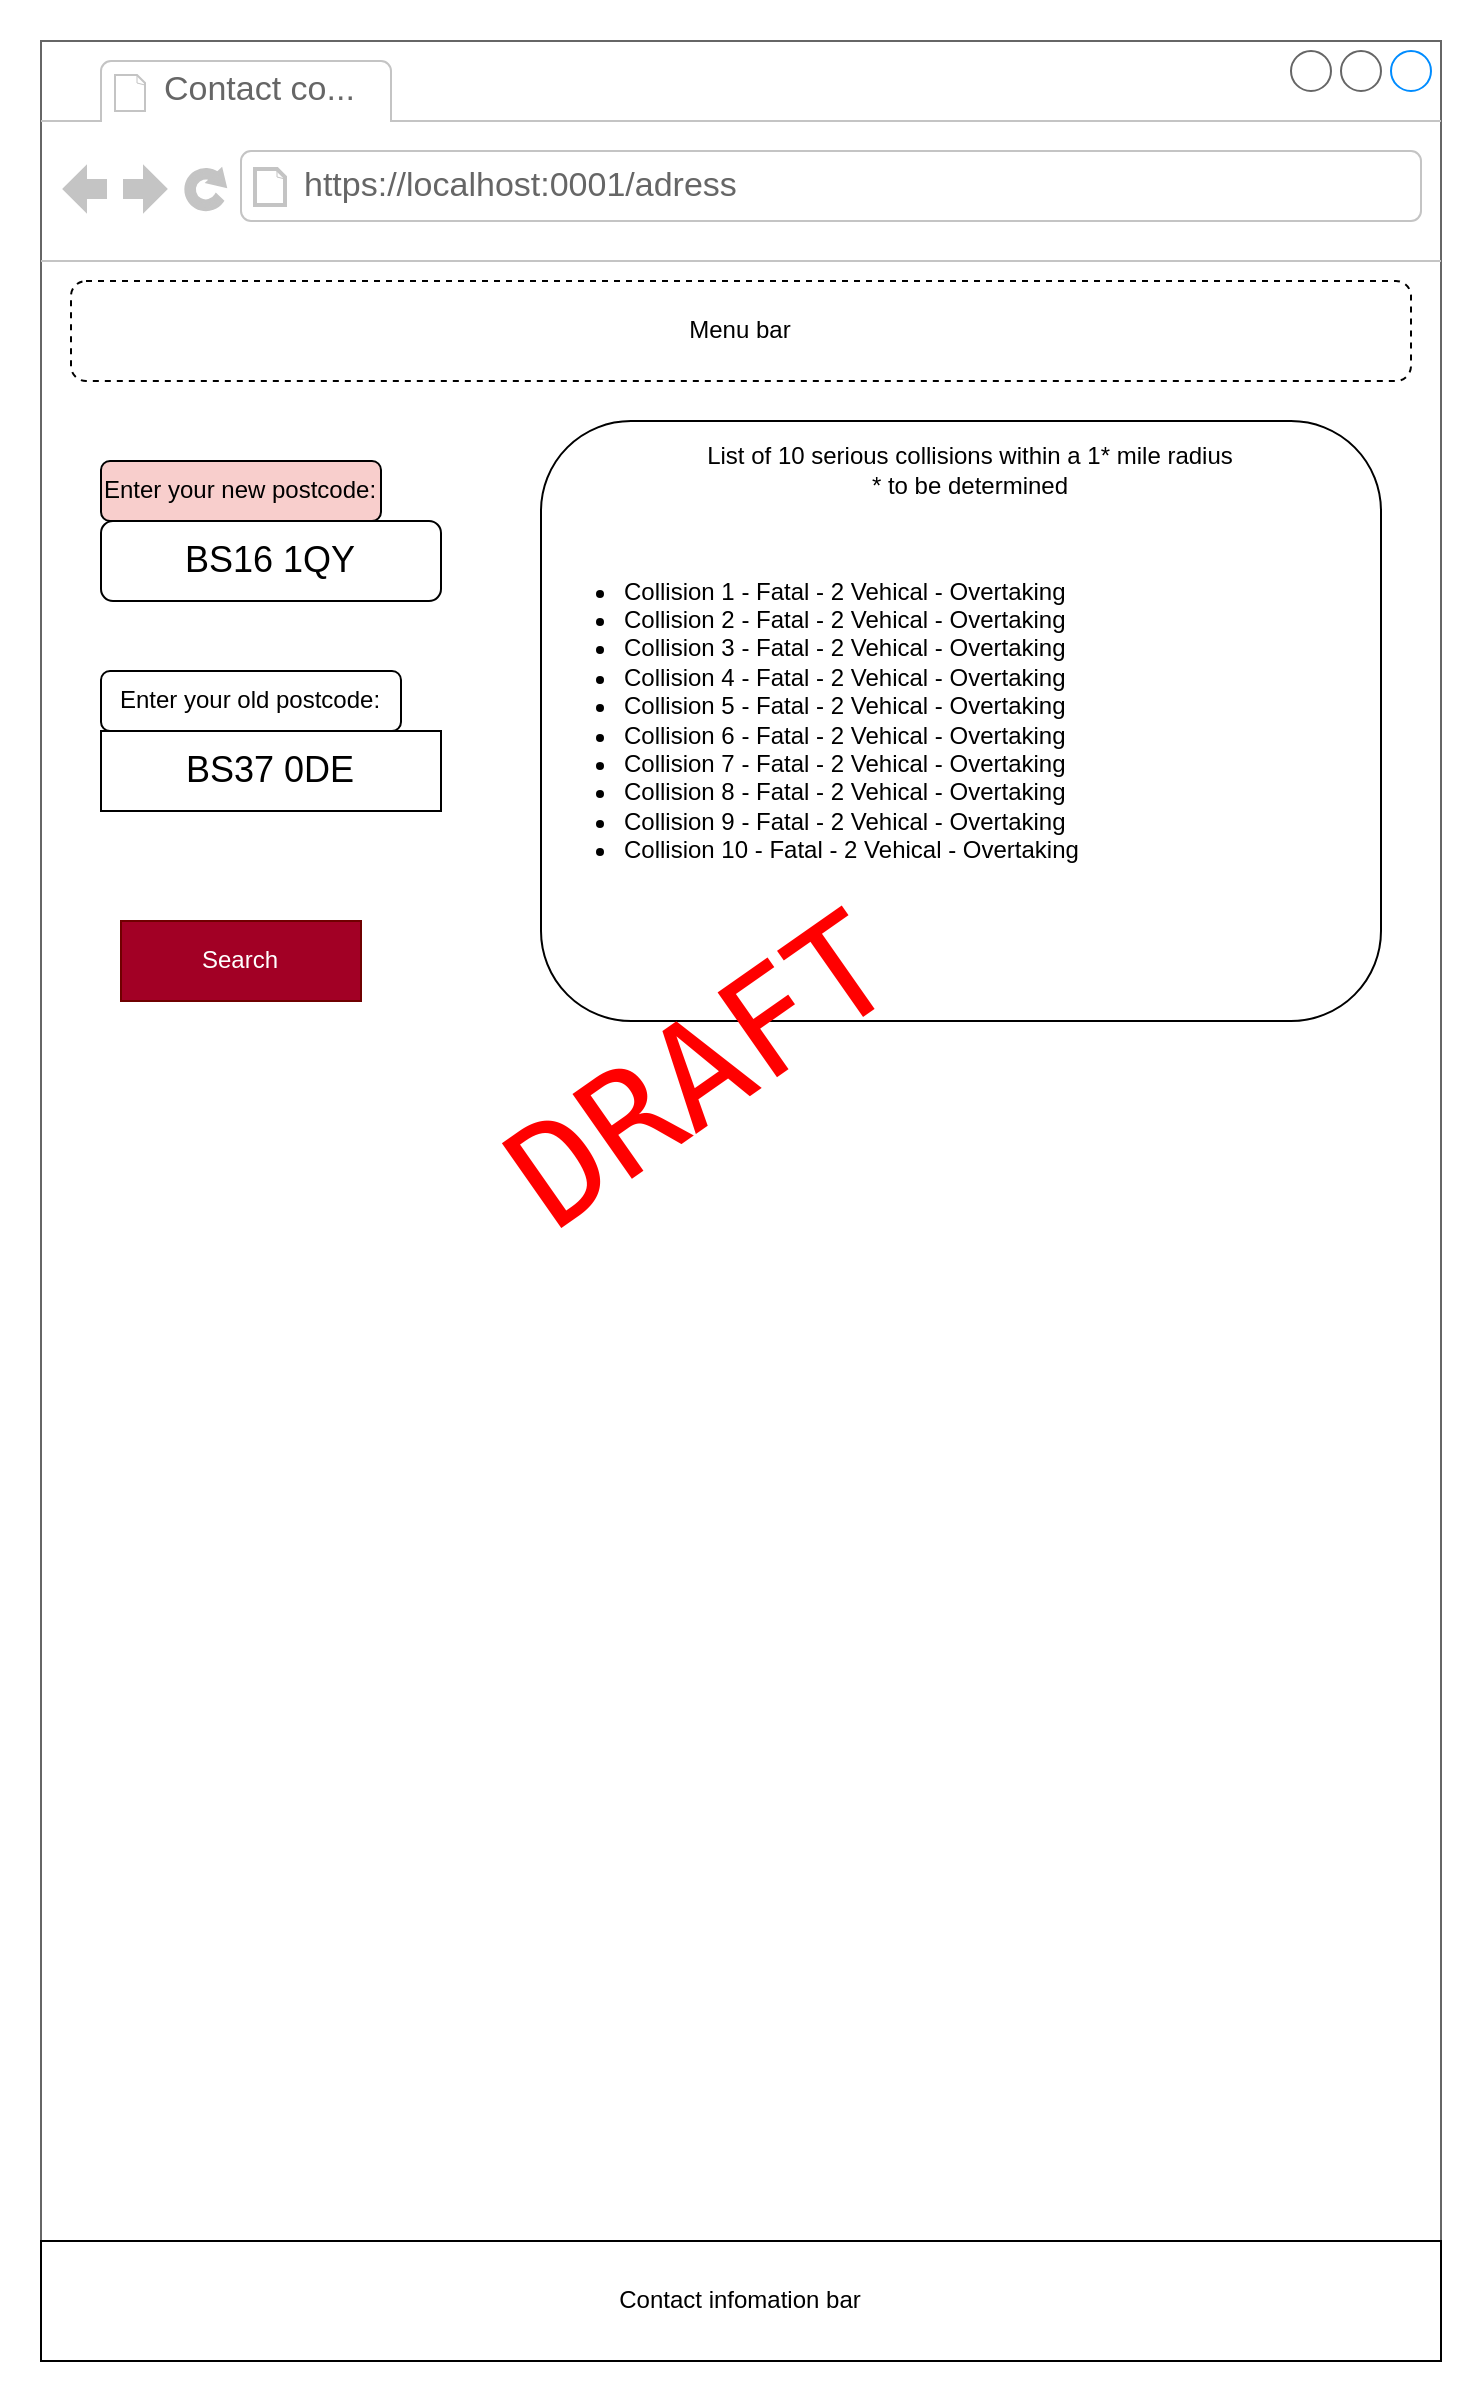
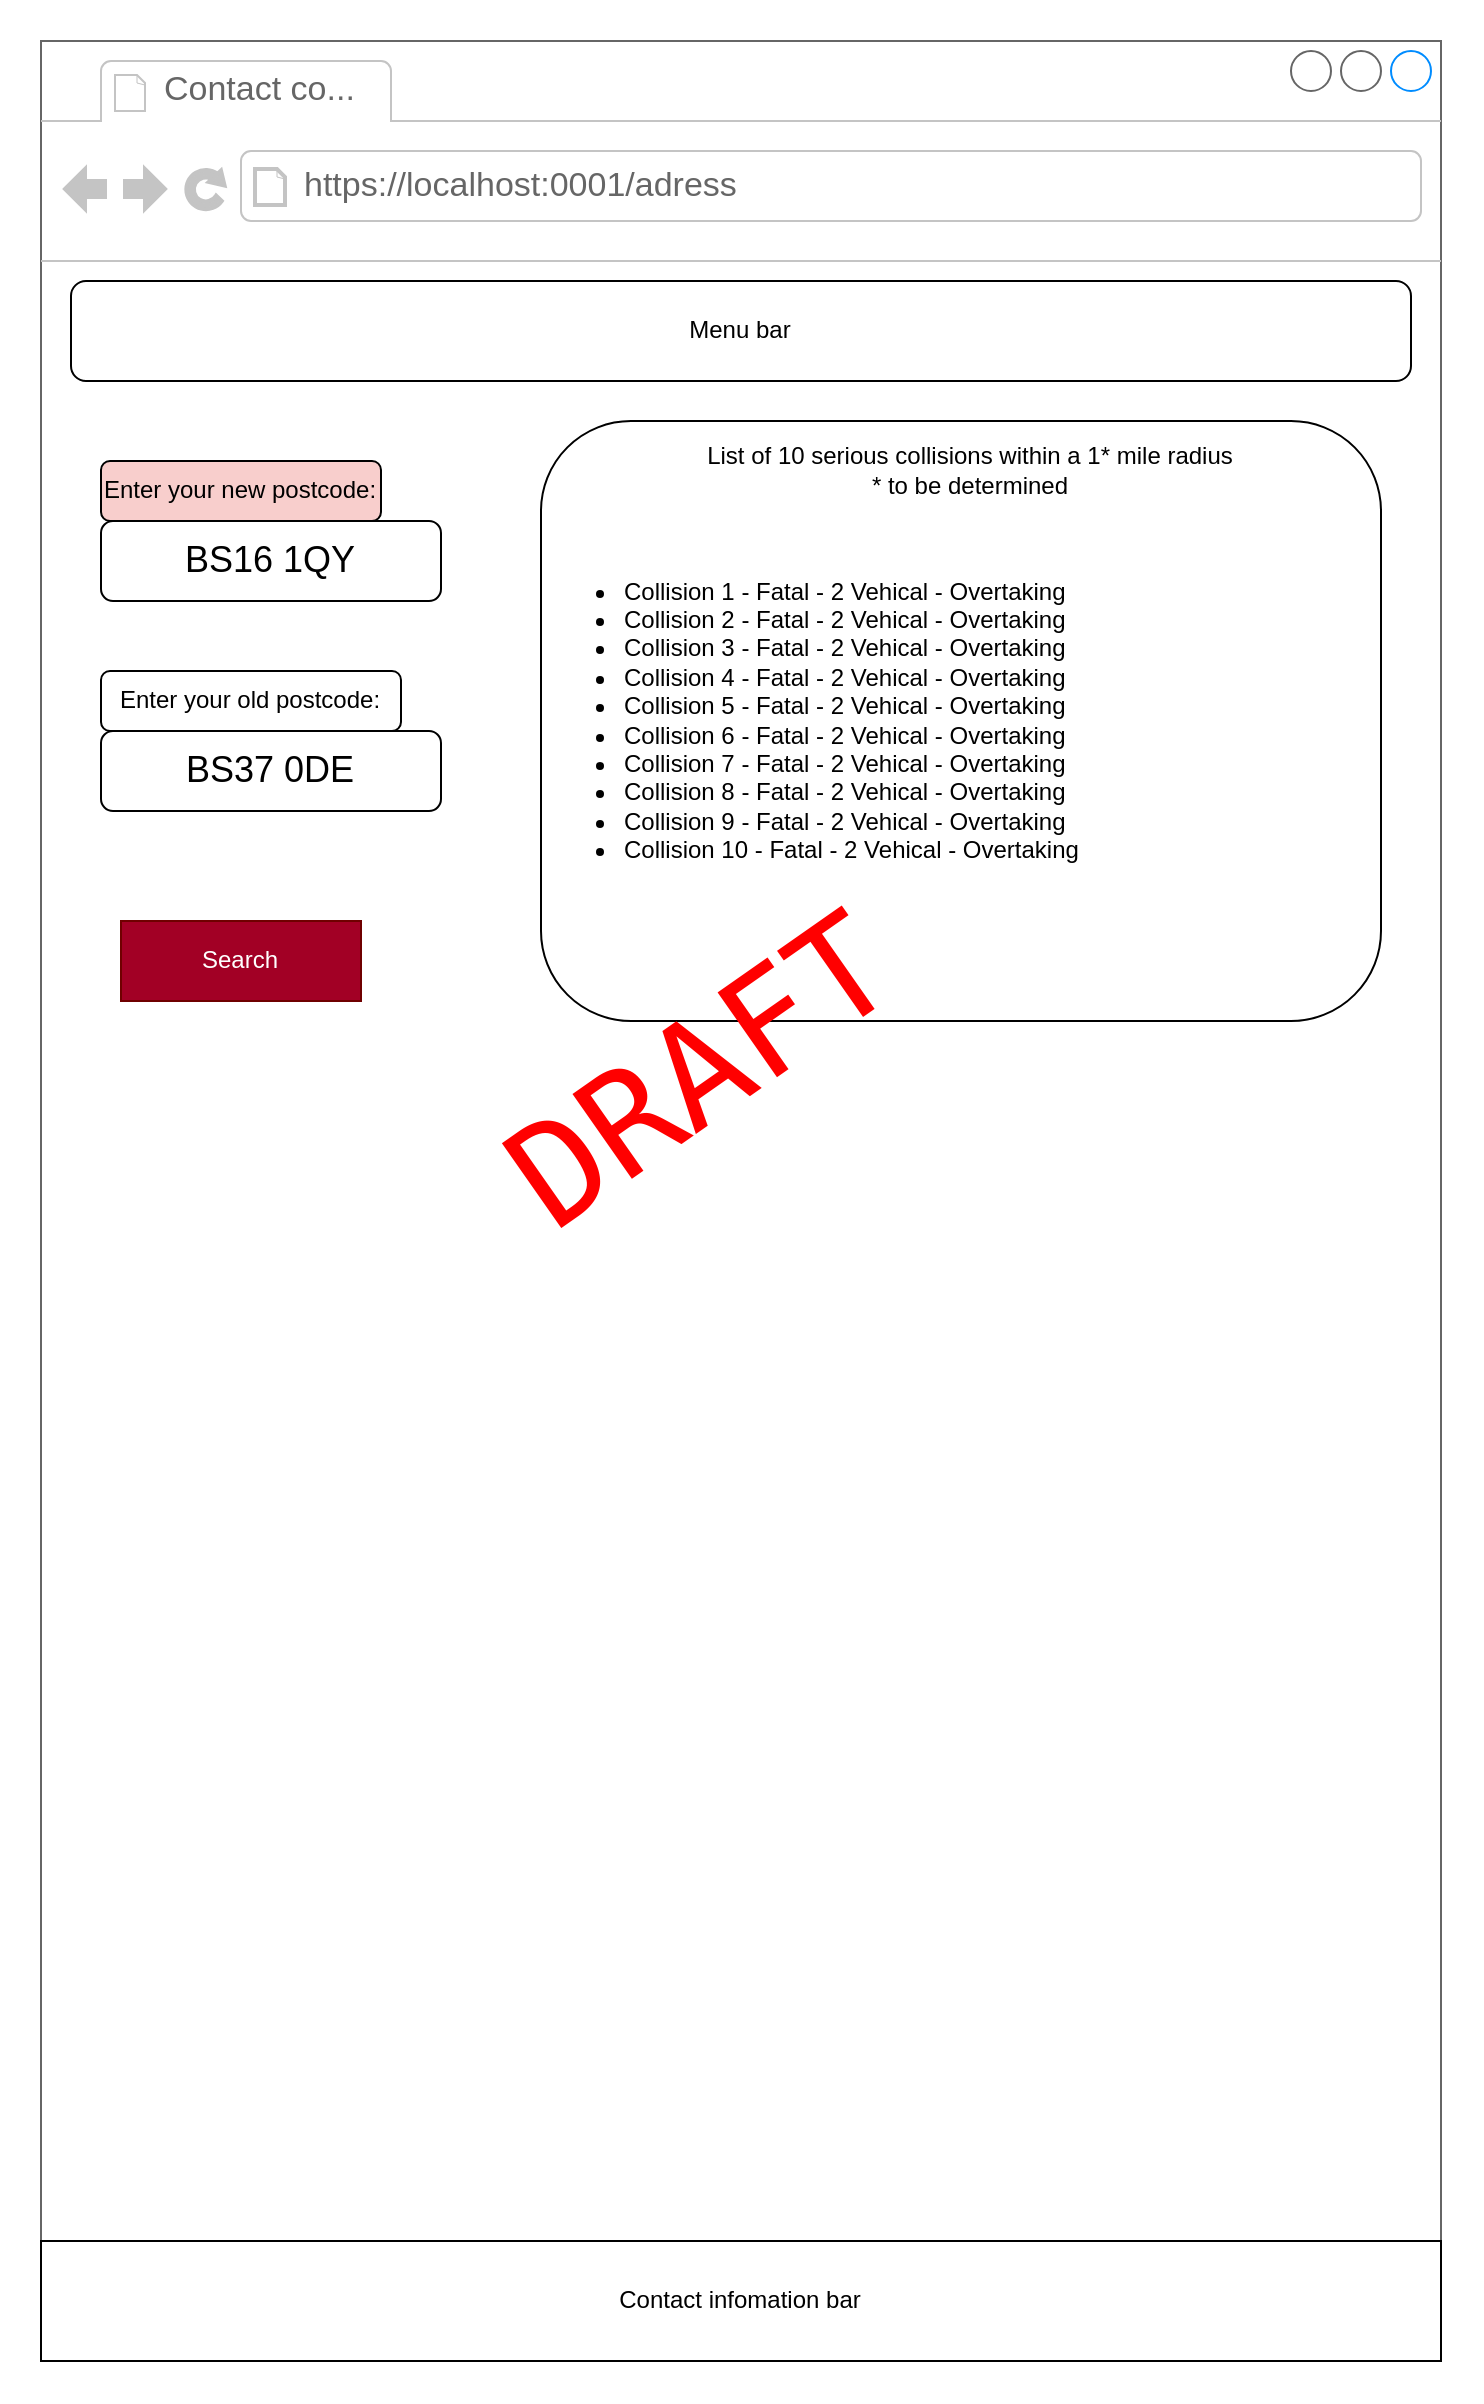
node "Menu bar": style dashed -> solid
node "BS37 0DE": shape rectangle -> rounded rectangle
